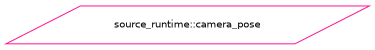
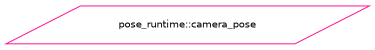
node "source_runtime::camera_pose": label "source_runtime::camera_pose" -> "pose_runtime::camera_pose"
